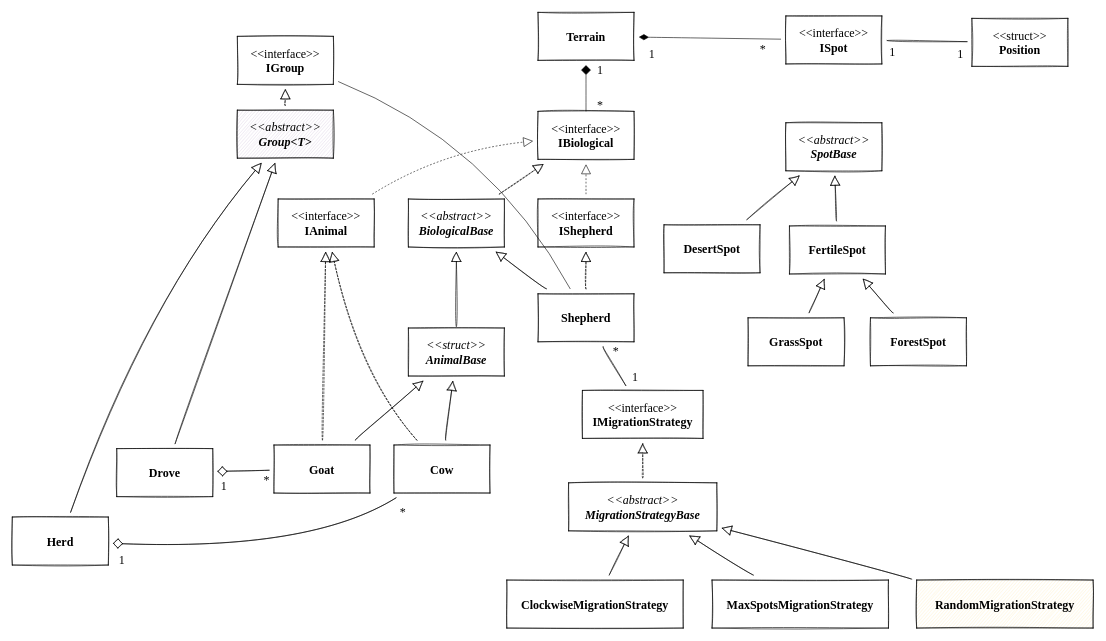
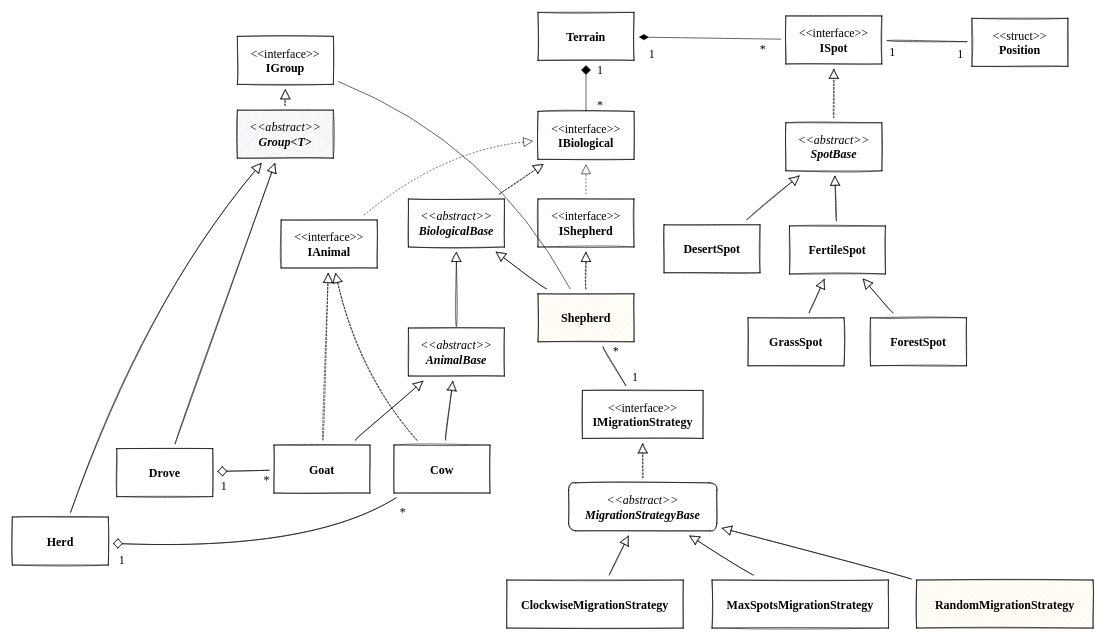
edge "<<abstract>> SpotBase" -> "<<interface>> ISpot": added
node "<<interface>> IAnimal": moved (326, 223) -> (329, 244)
node "Shepherd": fillcolor #ffffff -> #fff2cc
node "<<struct>> AnimalBase": label "<<struct>> AnimalBase" -> "<<abstract>> AnimalBase"
node "<<abstract>> MigrationStrategyBase": shape rectangle -> rounded rectangle
